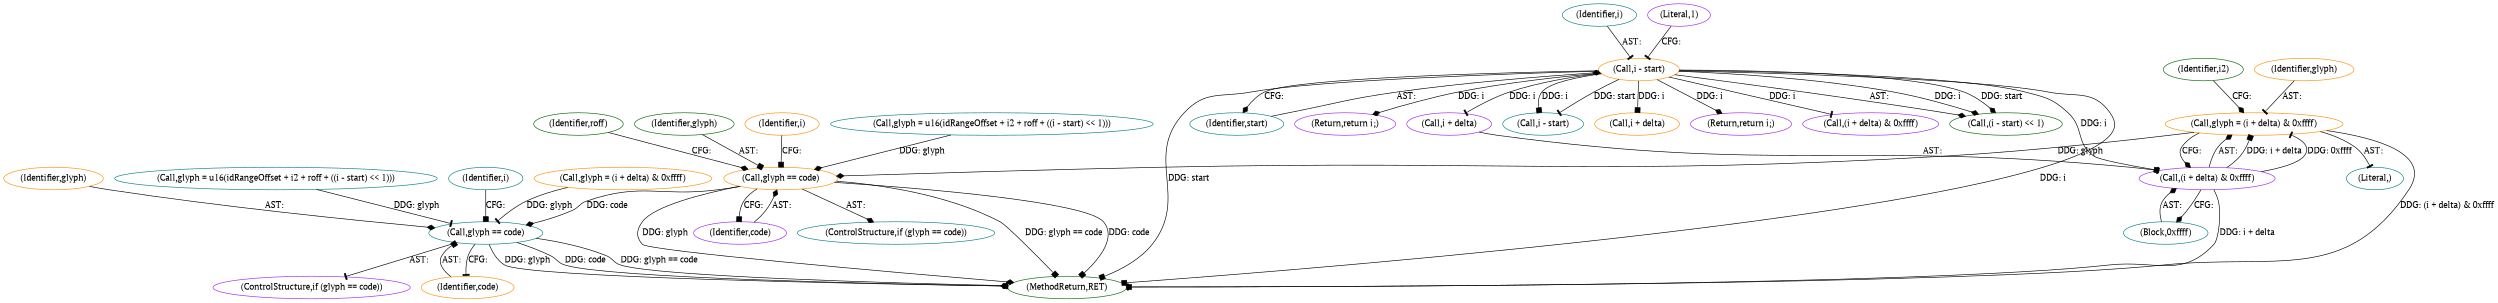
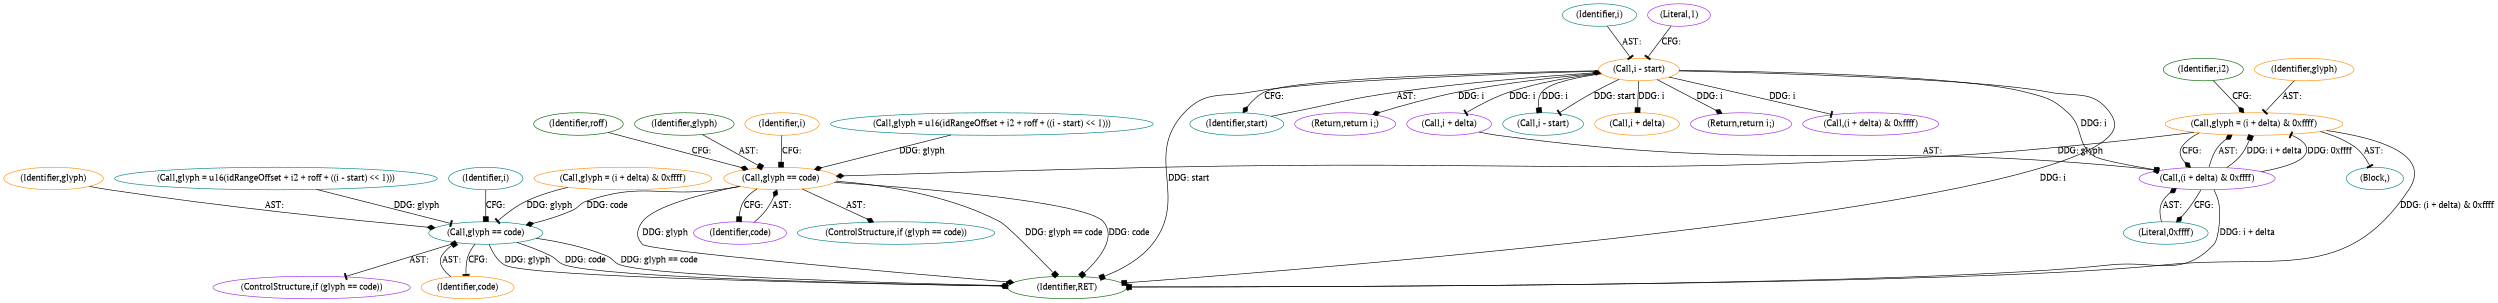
node "(Call,(i - start) << 1)": removed
node "(Literal,)": label "(Literal,)" -> "(Block,)"
node "(Block,0xffff)": label "(Block,0xffff)" -> "(Literal,0xffff)"
node "(MethodReturn,RET)": label "(MethodReturn,RET)" -> "(Identifier,RET)"
